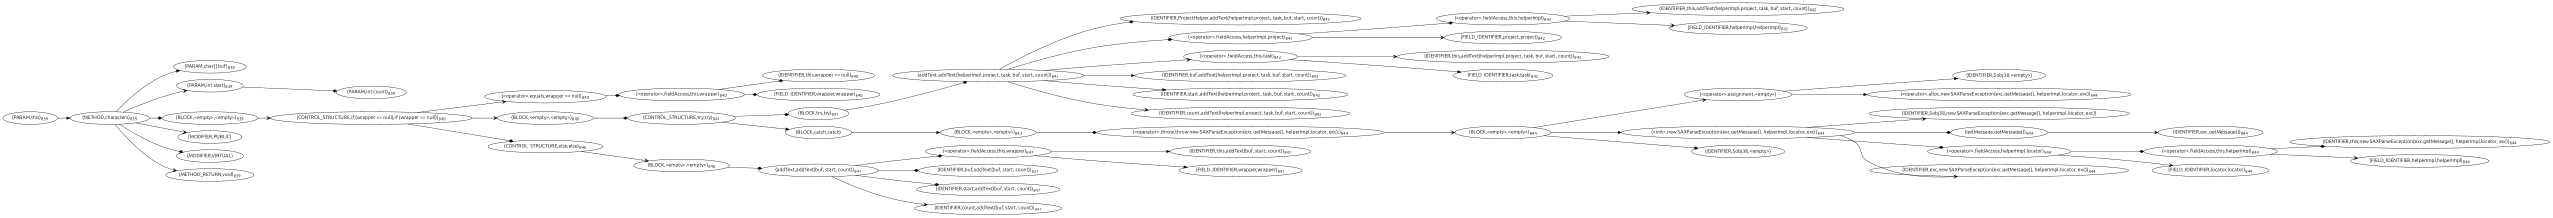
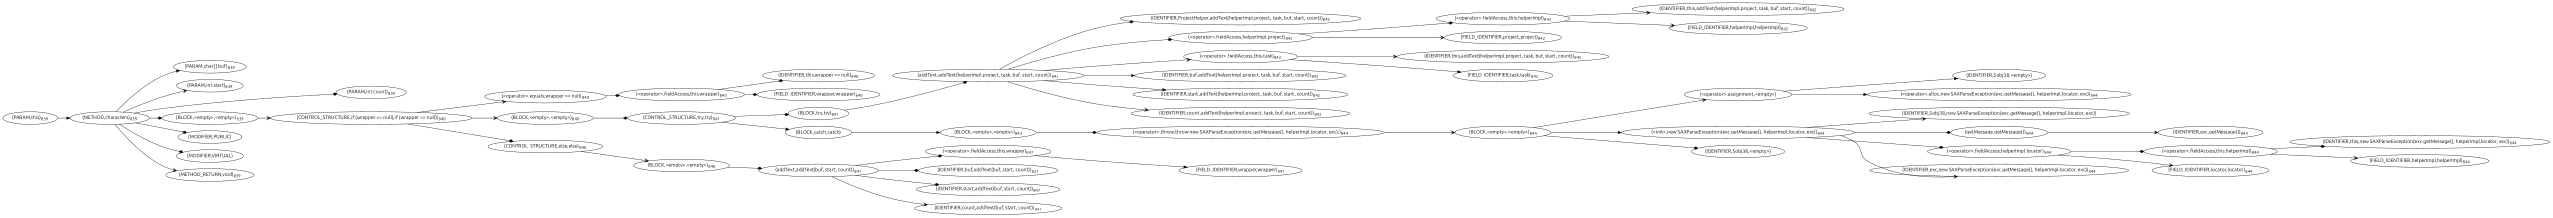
edge "(PARAM,int start)" -> "(PARAM,int count)": now "(METHOD,characters)" -> "(PARAM,int count)"
edge "(METHOD,characters)" -> "(MODIFIER,PUBLIC)": arrowhead vee -> diamond
node "(IDENTIFIER,this,addText(buf, start, count))": removed
